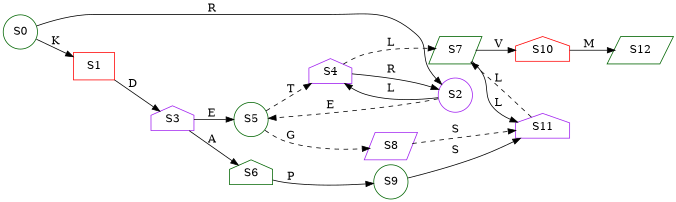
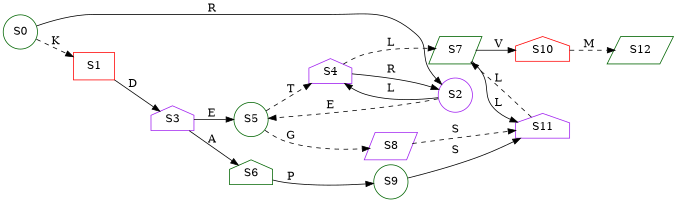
edge "S0" -> "S1": style solid -> dashed
edge "S10" -> "S12": style solid -> dashed
